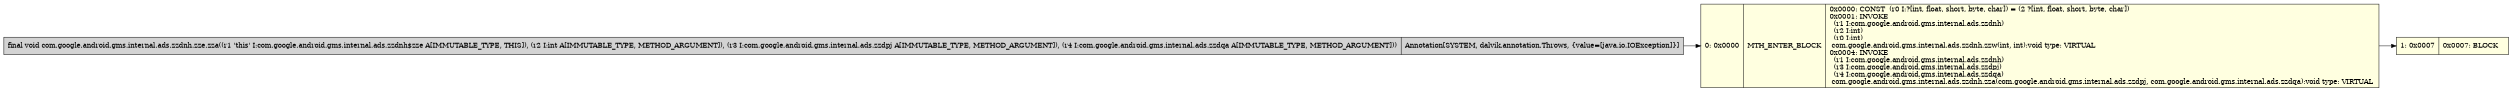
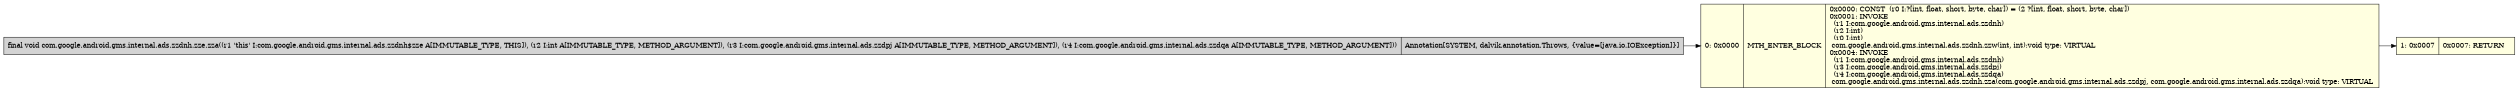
node "1: 0x0007": text "0x0007: BLOCK" -> "0x0007: RETURN"
